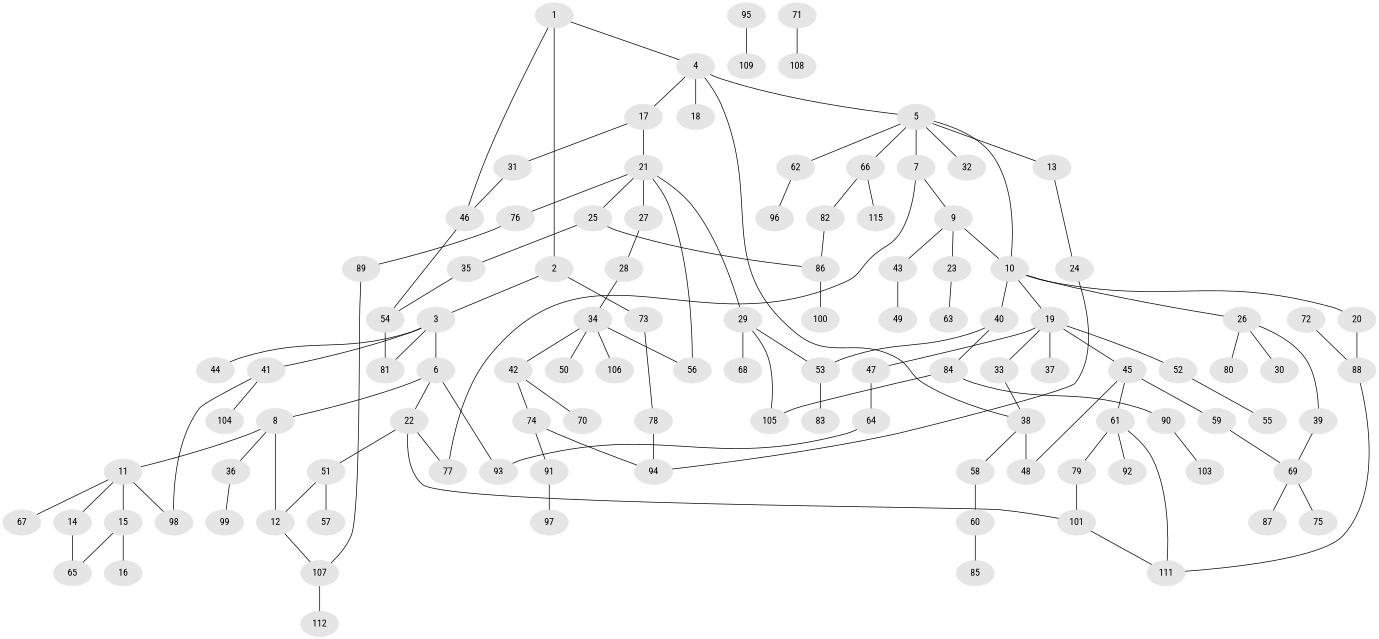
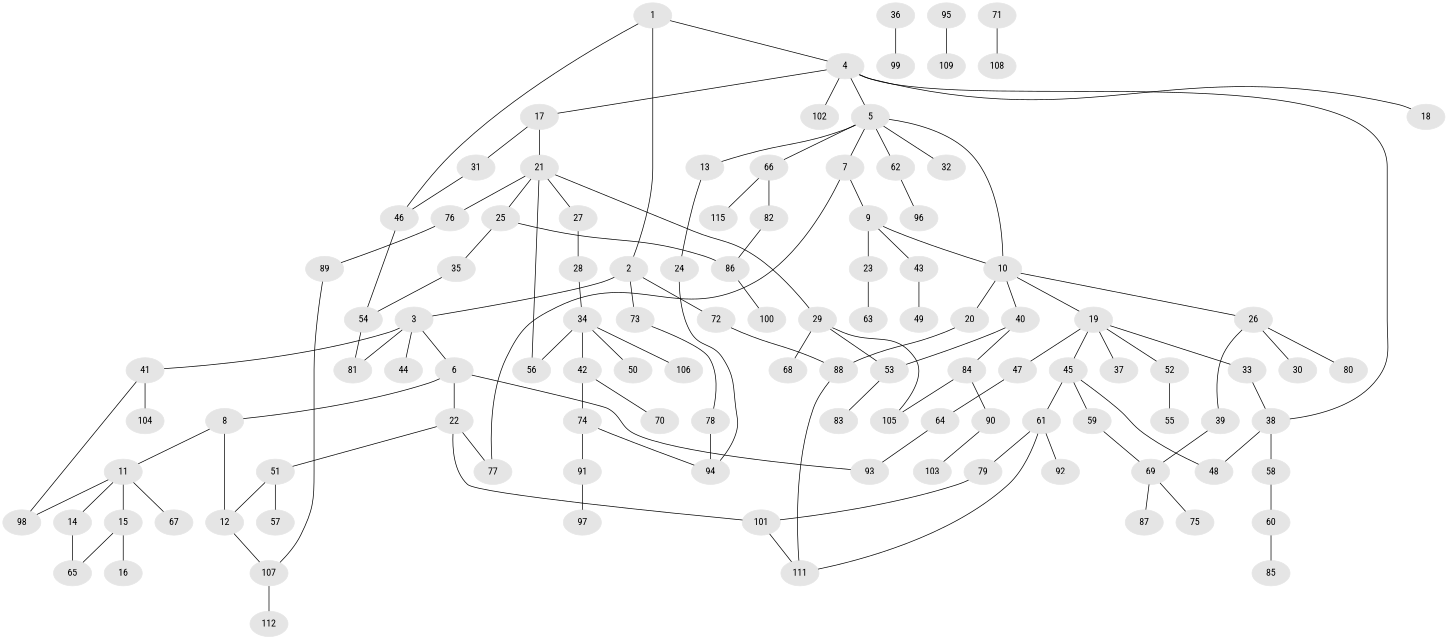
node "102": added
edge "2" -- "72": added
edge "8" -- "36": removed
